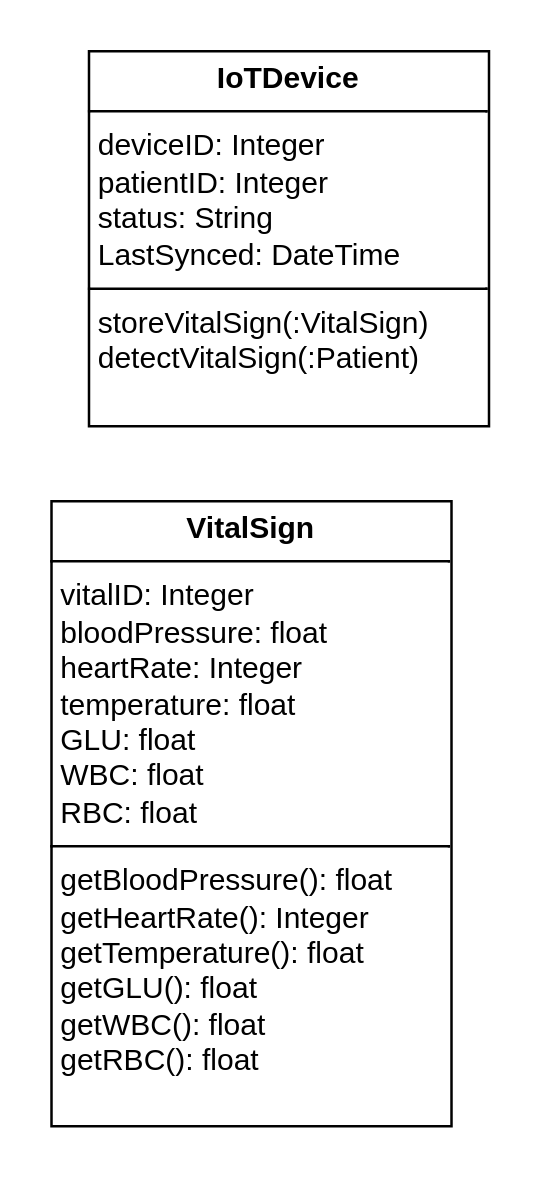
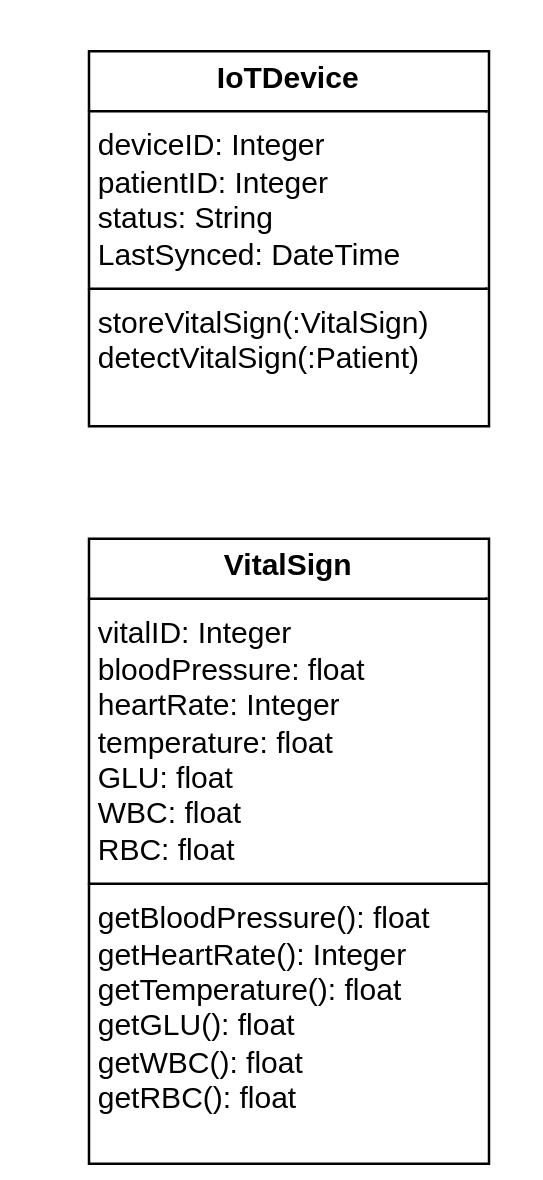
node "VitalSign vitalID: Integer bloodPressure: float heartRate: Integer temperature: float GLU: float WBC: float RBC: float getBloodPressure(): float getHeartRate(): Integer getTemperature(): float getGLU(): float getWBC(): float getRBC(): float": moved (251, 814) -> (289, 851)
